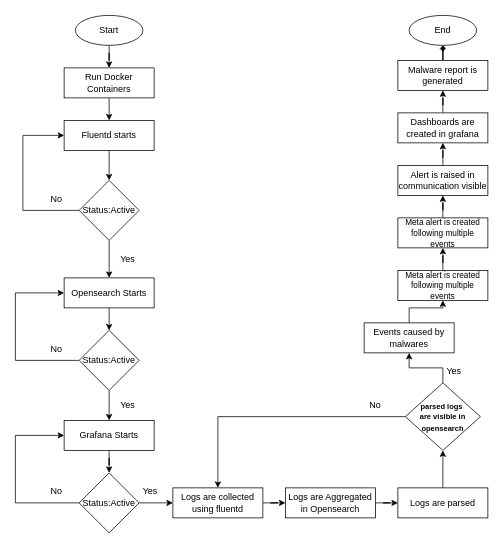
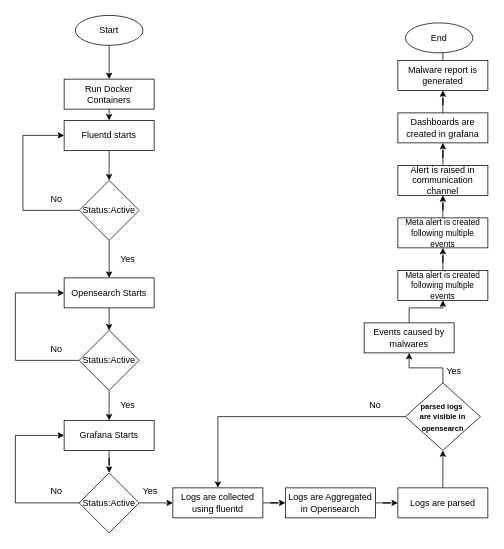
node "End": moved (443, 30) -> (439, 38)
node "Run Docker Containers": moved (109, 83) -> (109, 94)
node "Alert is raised in communication visible": label "Alert is raised in communication visible" -> "Alert is raised in communication channel"
